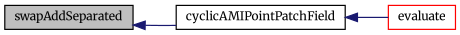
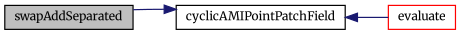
edge "cyclicAMIPointPatchField" -> "swapAddSeparated": reversed
